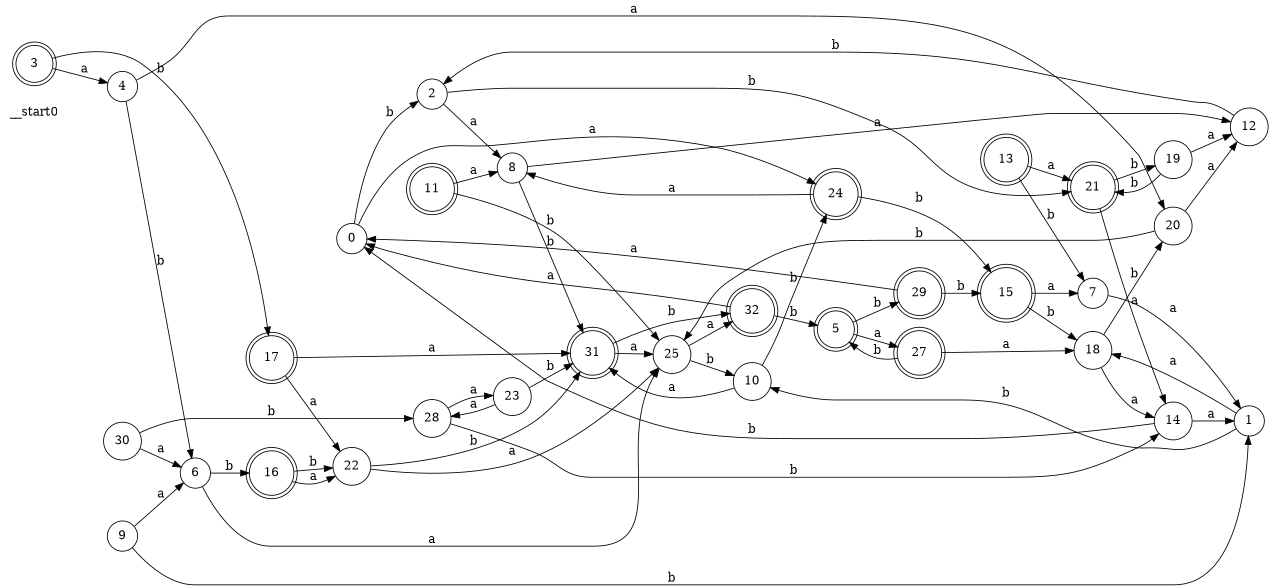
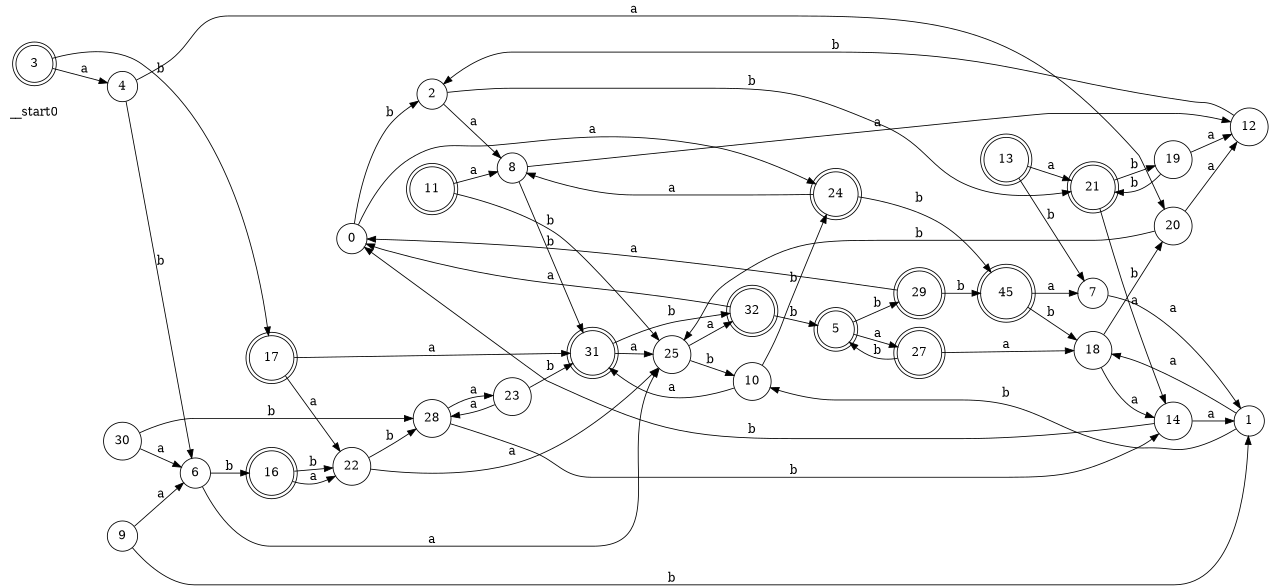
node "15": label "15" -> "45"
edge "22" -> "31": now "22" -> "28"
